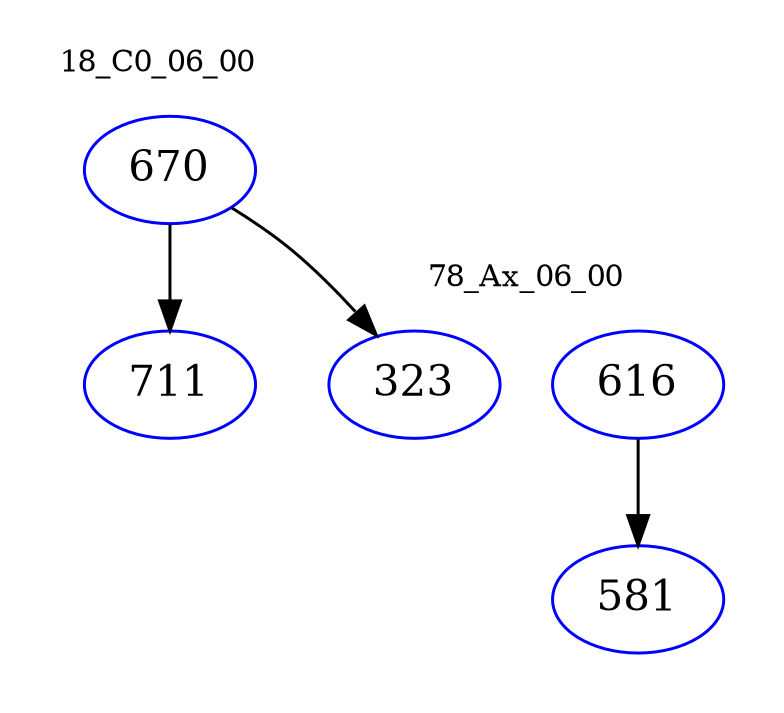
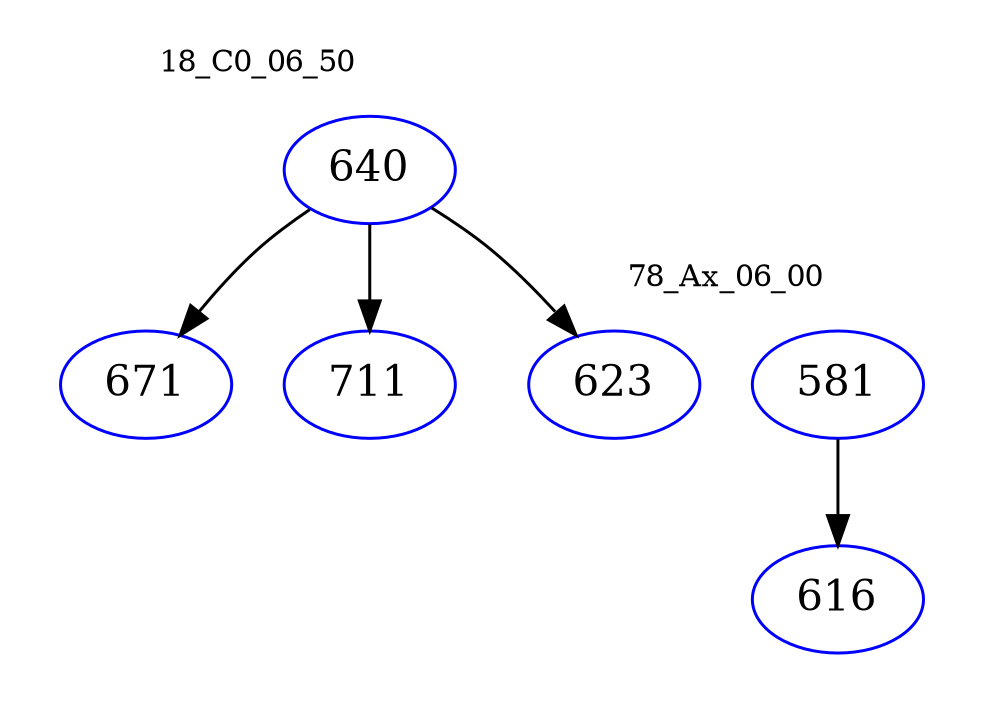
cluster "18_C0_06_00": label "18_C0_06_00" -> "18_C0_06_50"
node "670": label "670" -> "640"
node "671": added
node "323": label "323" -> "623"
edge "616" -> "581": reversed
